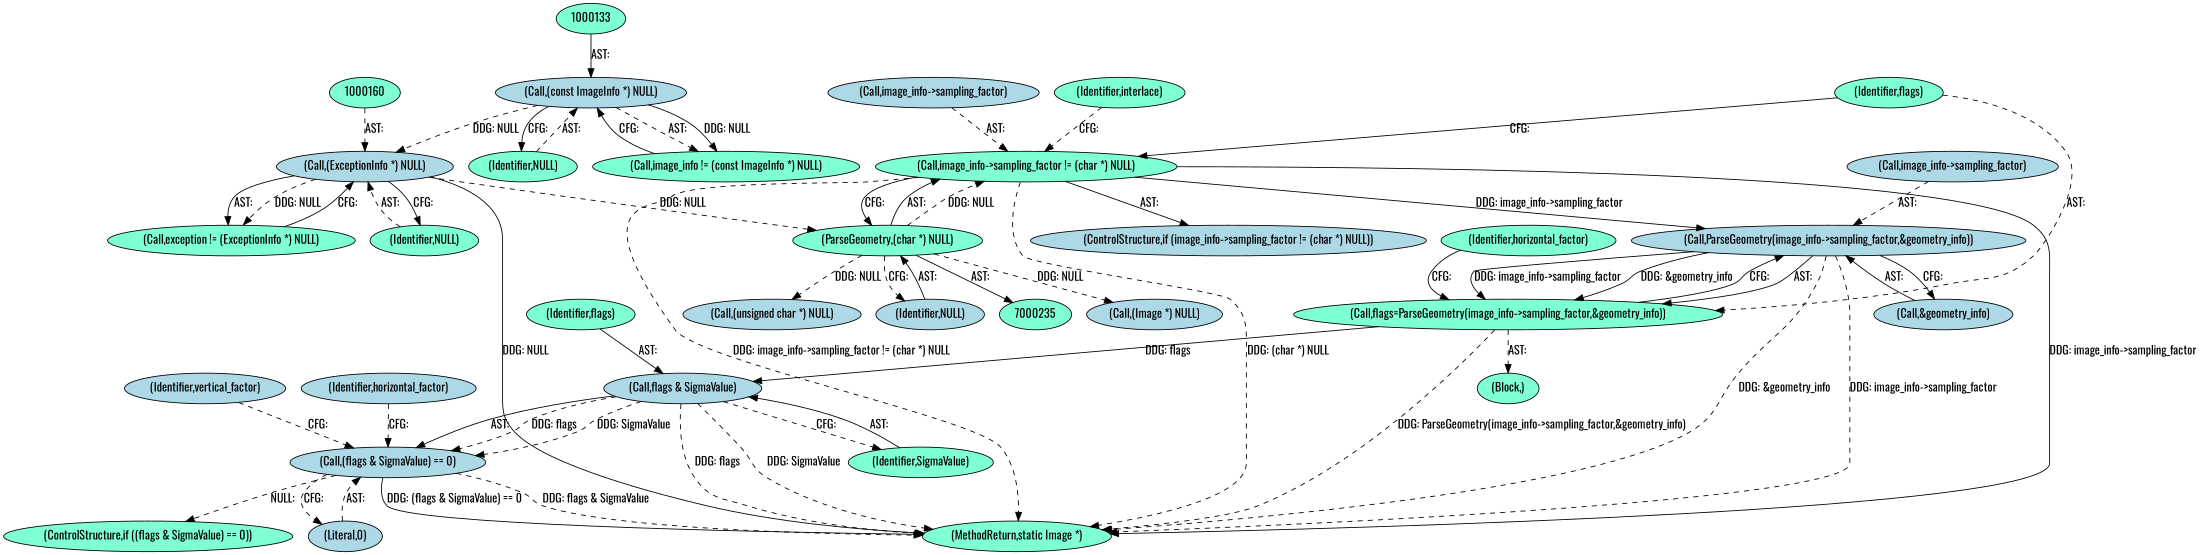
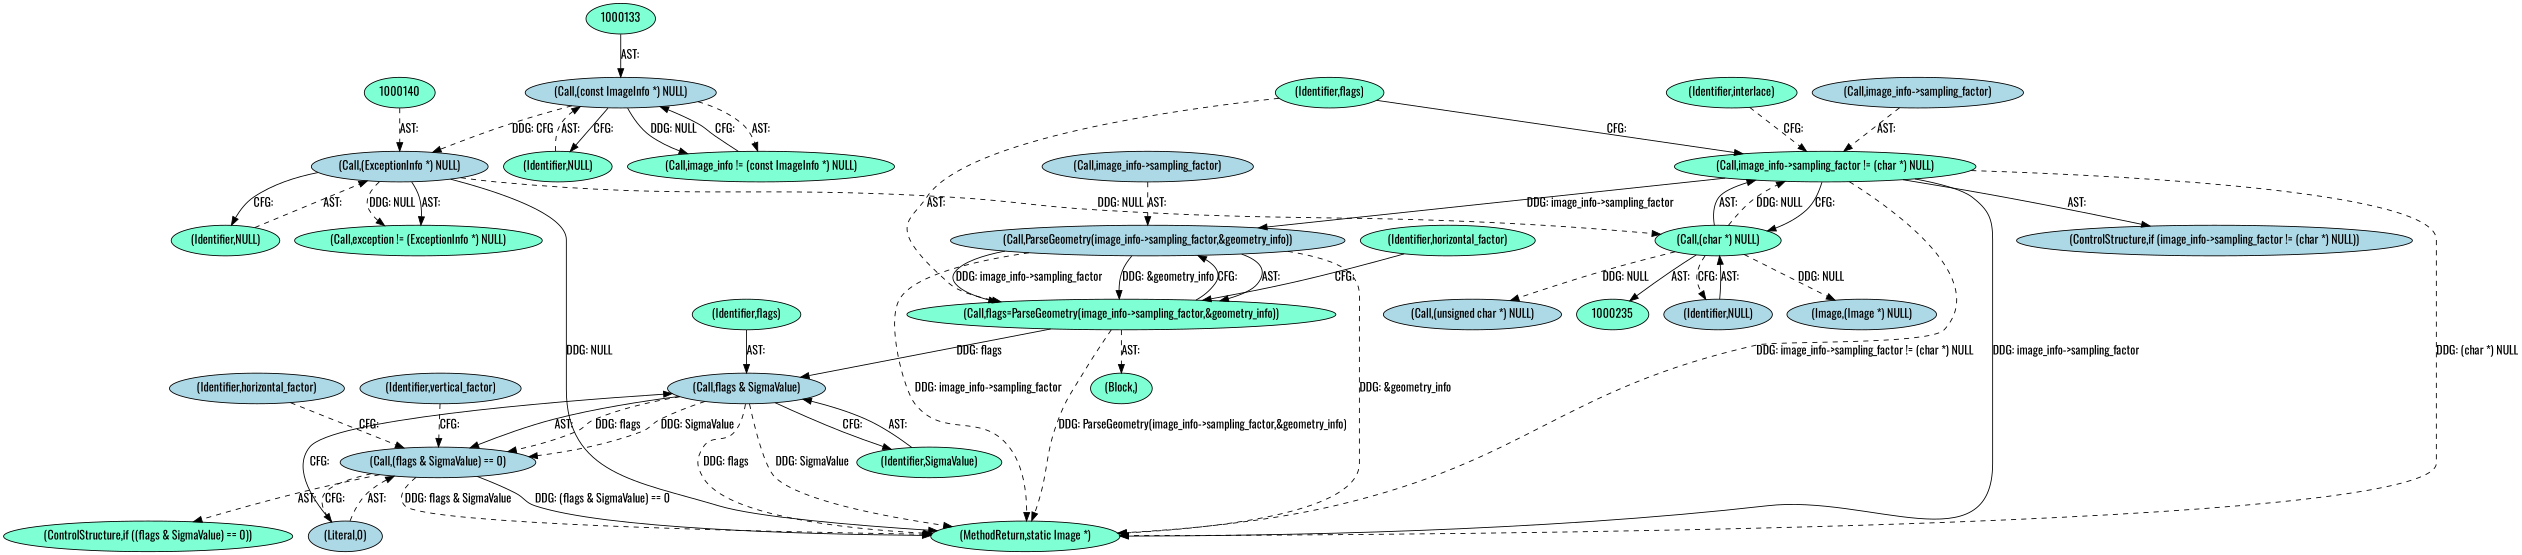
node "1000160": label "1000160" -> "1000140"
edge "(Call,(const ImageInfo *) NULL)" -> "(Call,(ExceptionInfo *) NULL)": label "DDG: NULL" -> "DDG: CFG"
edge "(Call,exception != (ExceptionInfo *) NULL)" -> "(Call,(ExceptionInfo *) NULL)": removed, label "CFG:"
node "(ParseGeometry,(char *) NULL)": label "(ParseGeometry,(char *) NULL)" -> "(Call,(char *) NULL)"
node "7000235": label "7000235" -> "1000235"
node "(Call,(Image *) NULL)": label "(Call,(Image *) NULL)" -> "(Image,(Image *) NULL)"
node "(Call,&geometry_info)": removed
edge "(Literal,0)" -> "(Call,flags & SigmaValue)": added, label "CFG:"
edge "(Call,flags & SigmaValue)" -> "(Identifier,SigmaValue)": style dashed -> solid
edge "(Call,(flags & SigmaValue) == 0)" -> "(ControlStructure,if ((flags & SigmaValue) == 0))": label "NULL: " -> "AST: "
